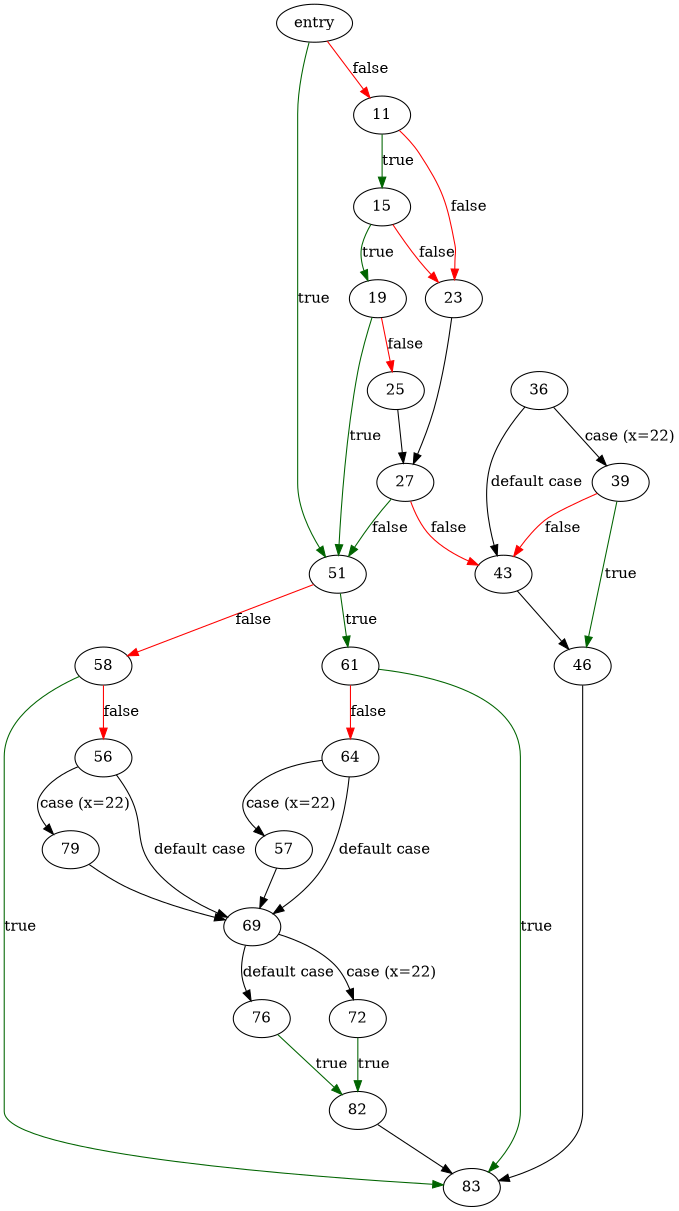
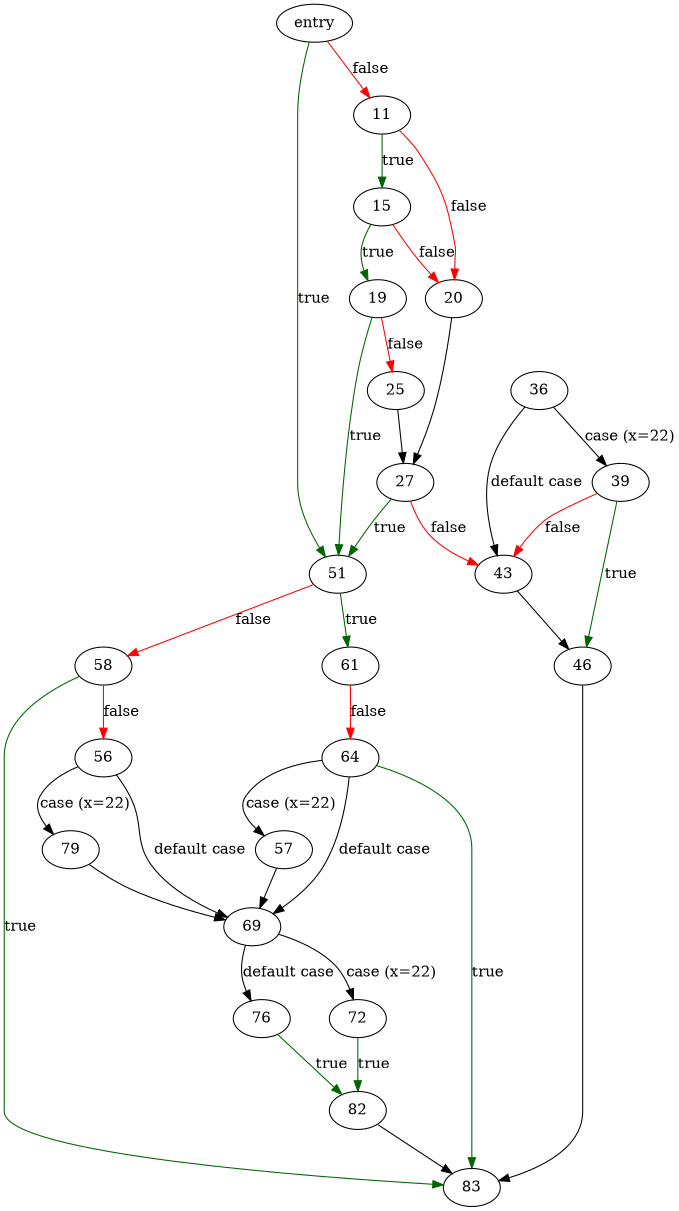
node "23": label "23" -> "20"
edge "27" -> "51": label "false" -> "true"
edge "61" -> "83": now "64" -> "83"
